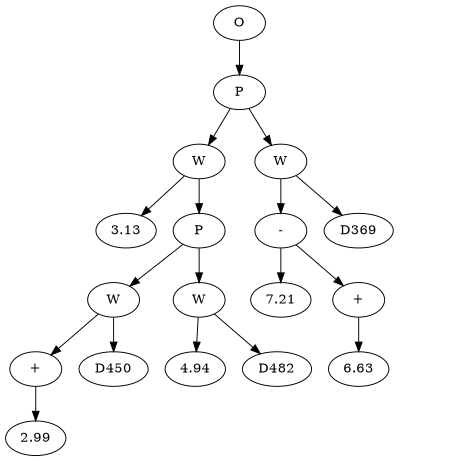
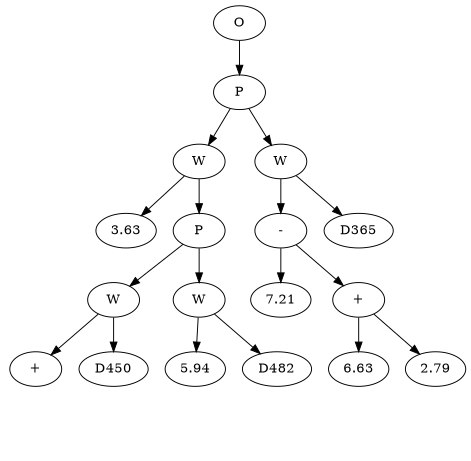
node "3.13": label "3.13" -> "3.63"
node "D369": label "D369" -> "D365"
node "4.94": label "4.94" -> "5.94"
node "2.79": added
node "2.99": removed
